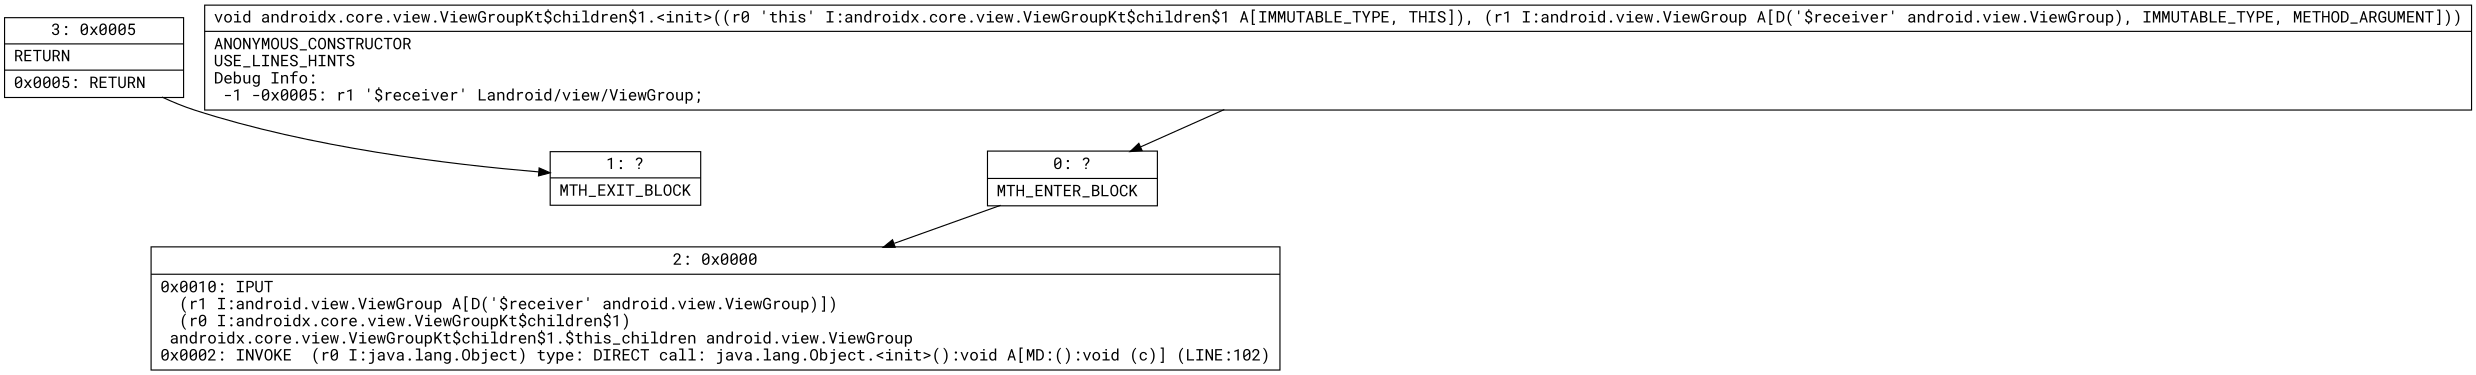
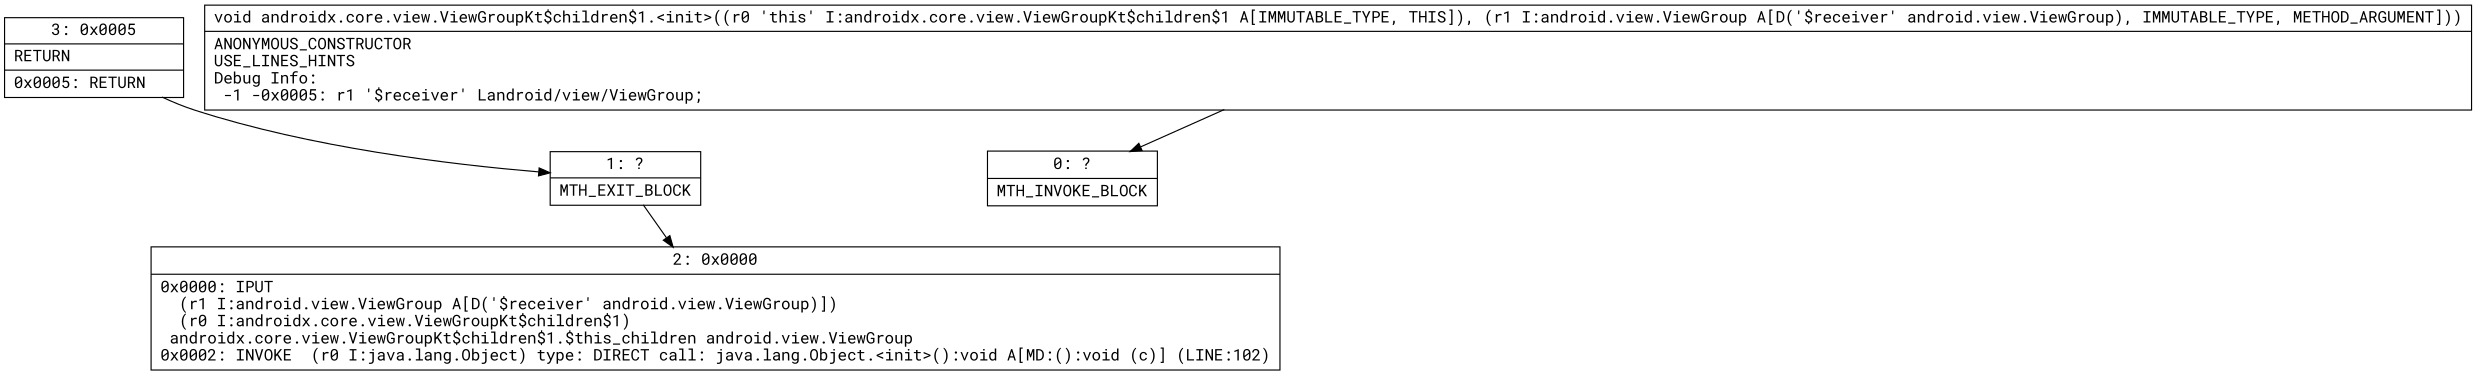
node "0: ?": text "MTH_ENTER_BLOCK" -> "MTH_INVOKE_BLOCK"
edge "0: ?" -> "2: 0x0000": now "1: ?" -> "2: 0x0000"
node "2: 0x0000": text "0x0010: IPUT" -> "0x0000: IPUT"
